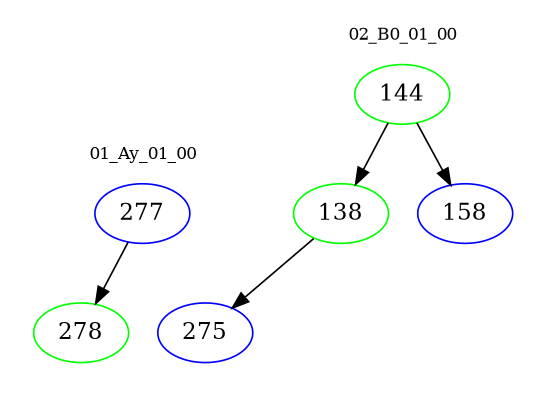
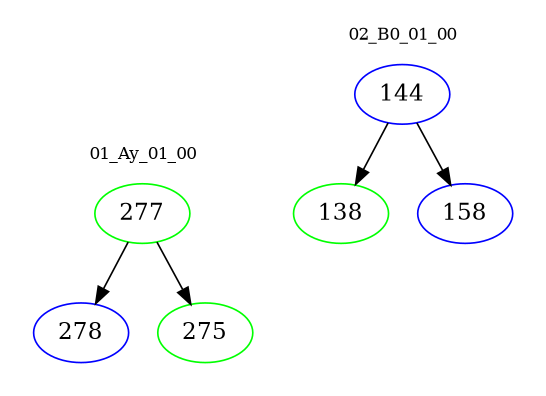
node "144": color green -> blue
node "277": color blue -> green
edge "138" -> "275": now "277" -> "275"
node "278": color green -> blue
node "275": color blue -> green
